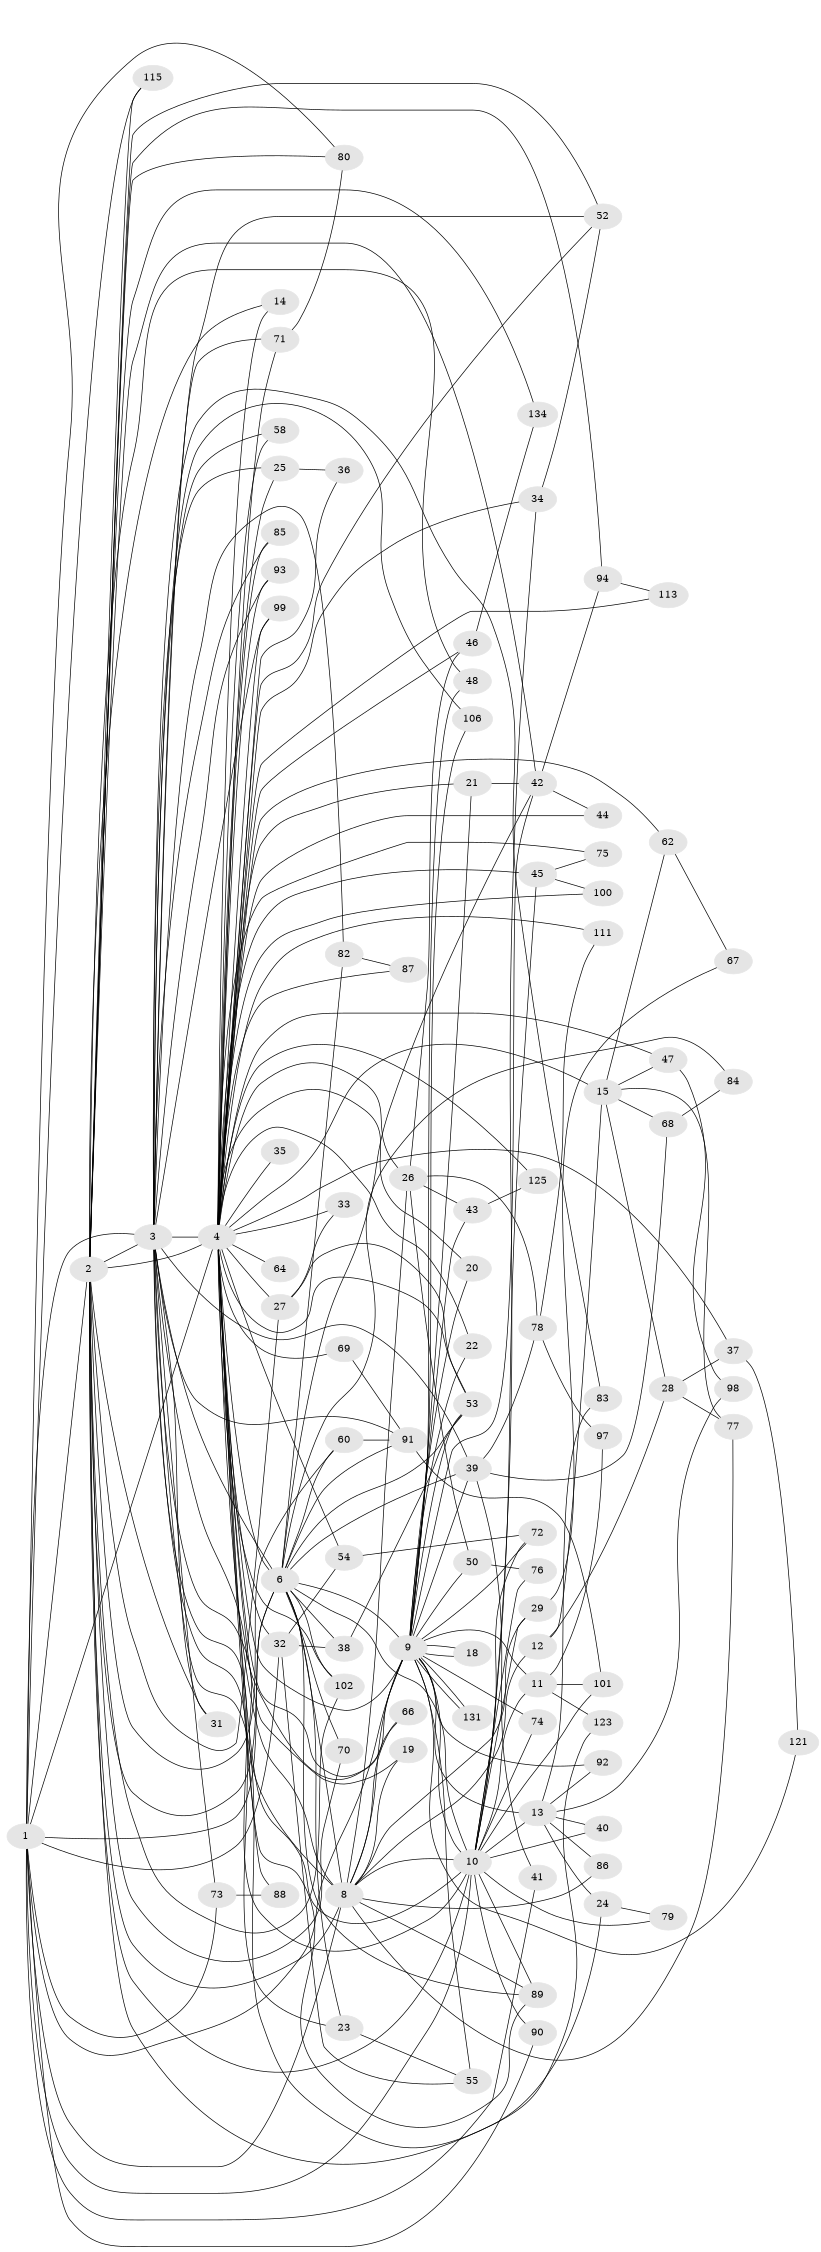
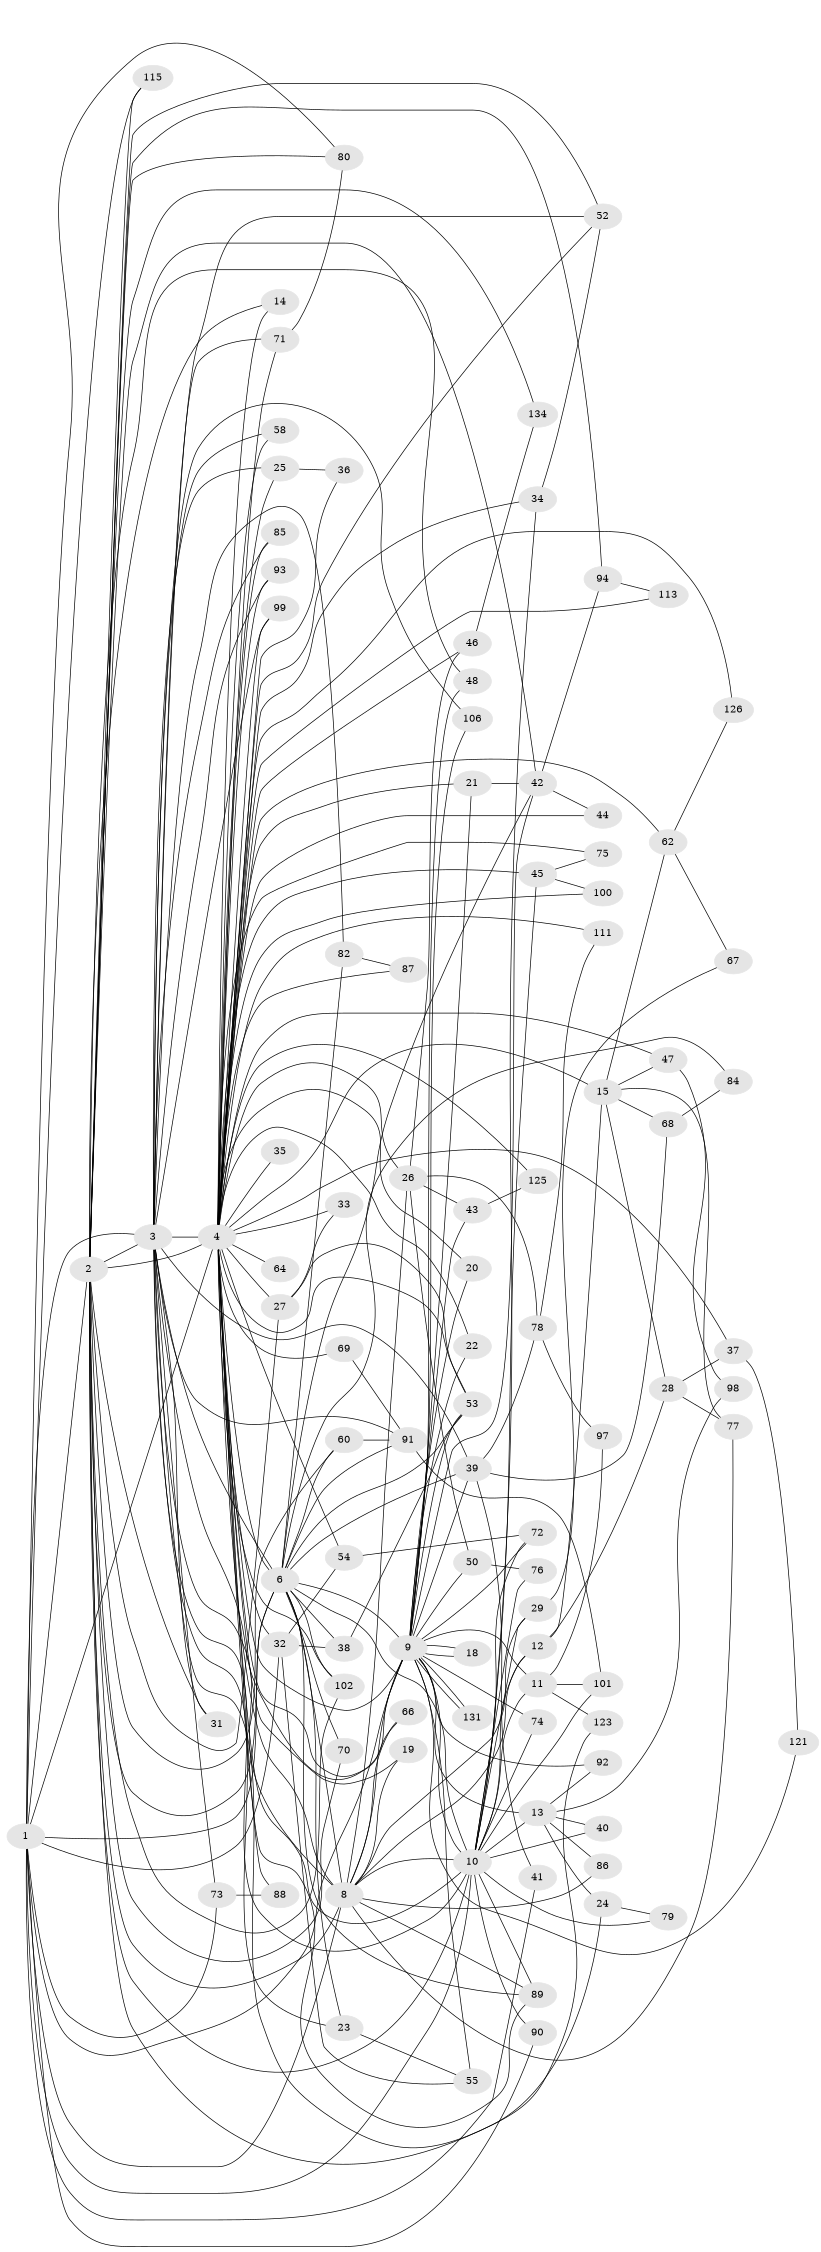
node "126": added
node "83": removed
edge "12" -- "10": added
